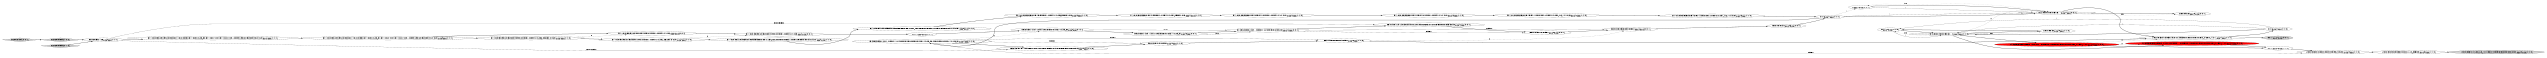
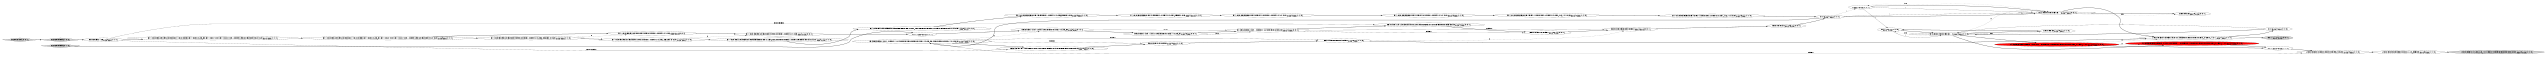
edge "int i = 0@@@22@@@['1', '1', '0']" -> "i++@@@24@@@['1', '1', '0']": now "i++@@@18@@@['0', '0', '1']" -> "i++@@@24@@@['1', '1', '0']"
edge "testPollDeaggregate['0', '1', '0']" -> "recordsPerFetch = 100@@@3@@@['1', '1', '1']": now "testPollDeaggregate['0', '1', '0']" -> "replayAll()@@@8@@@['0', '0', '1']"
